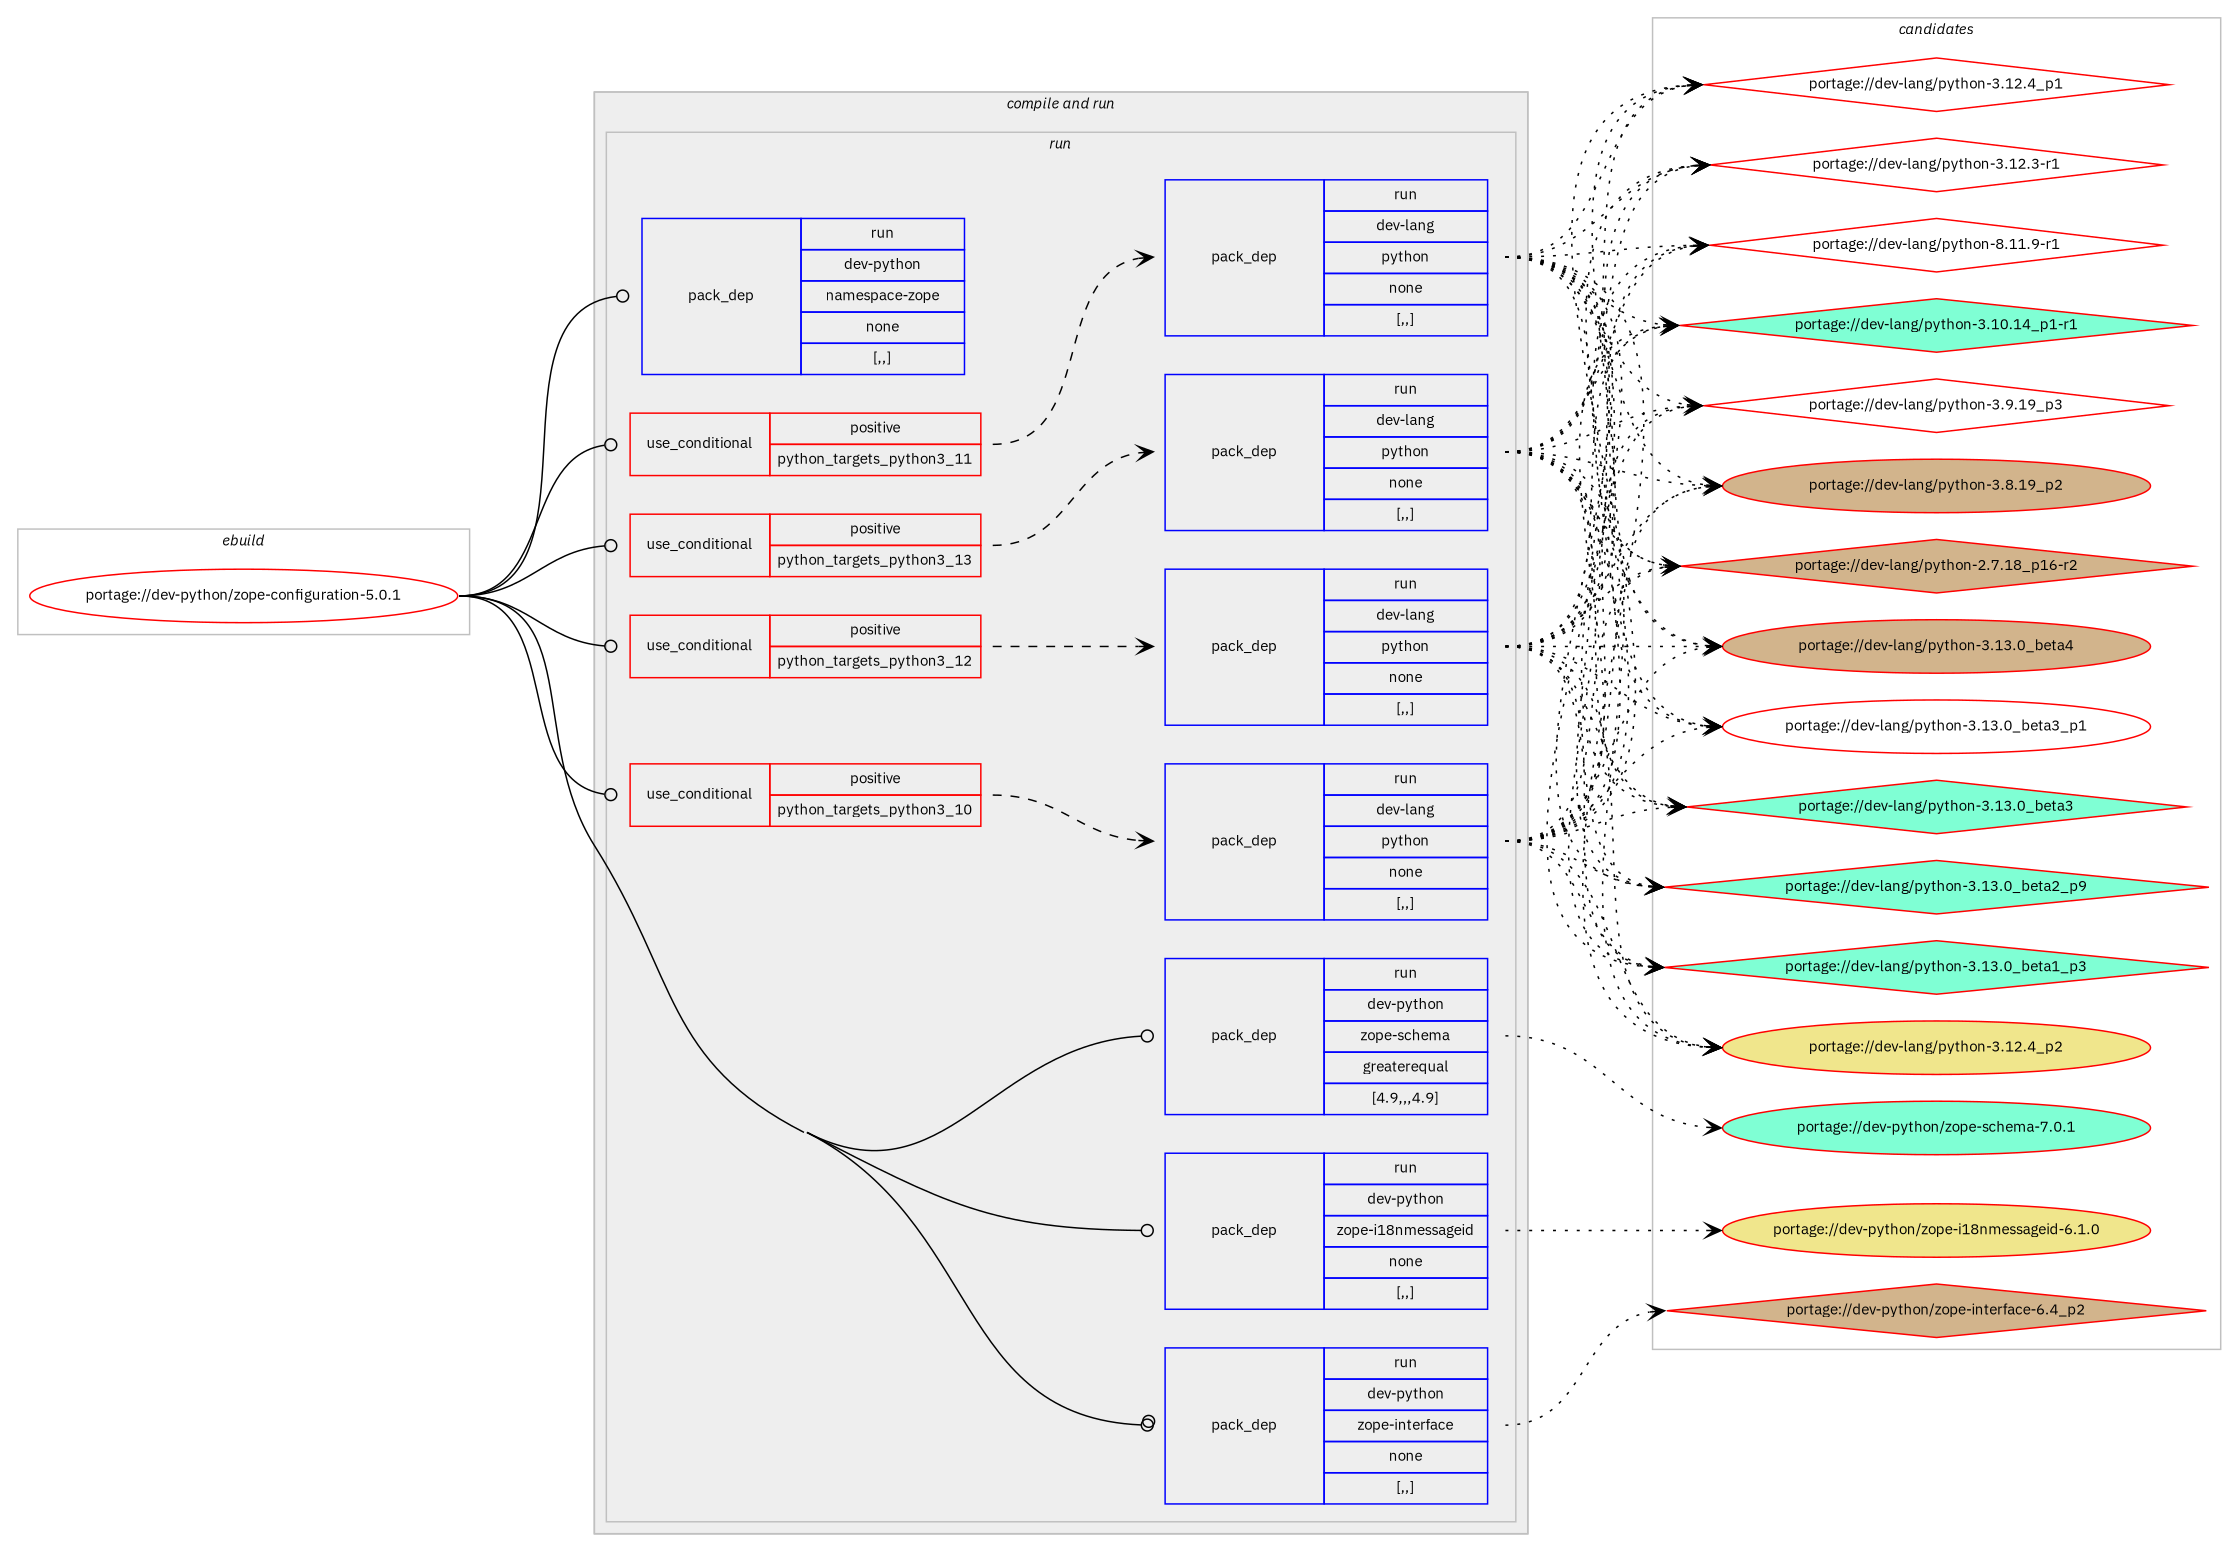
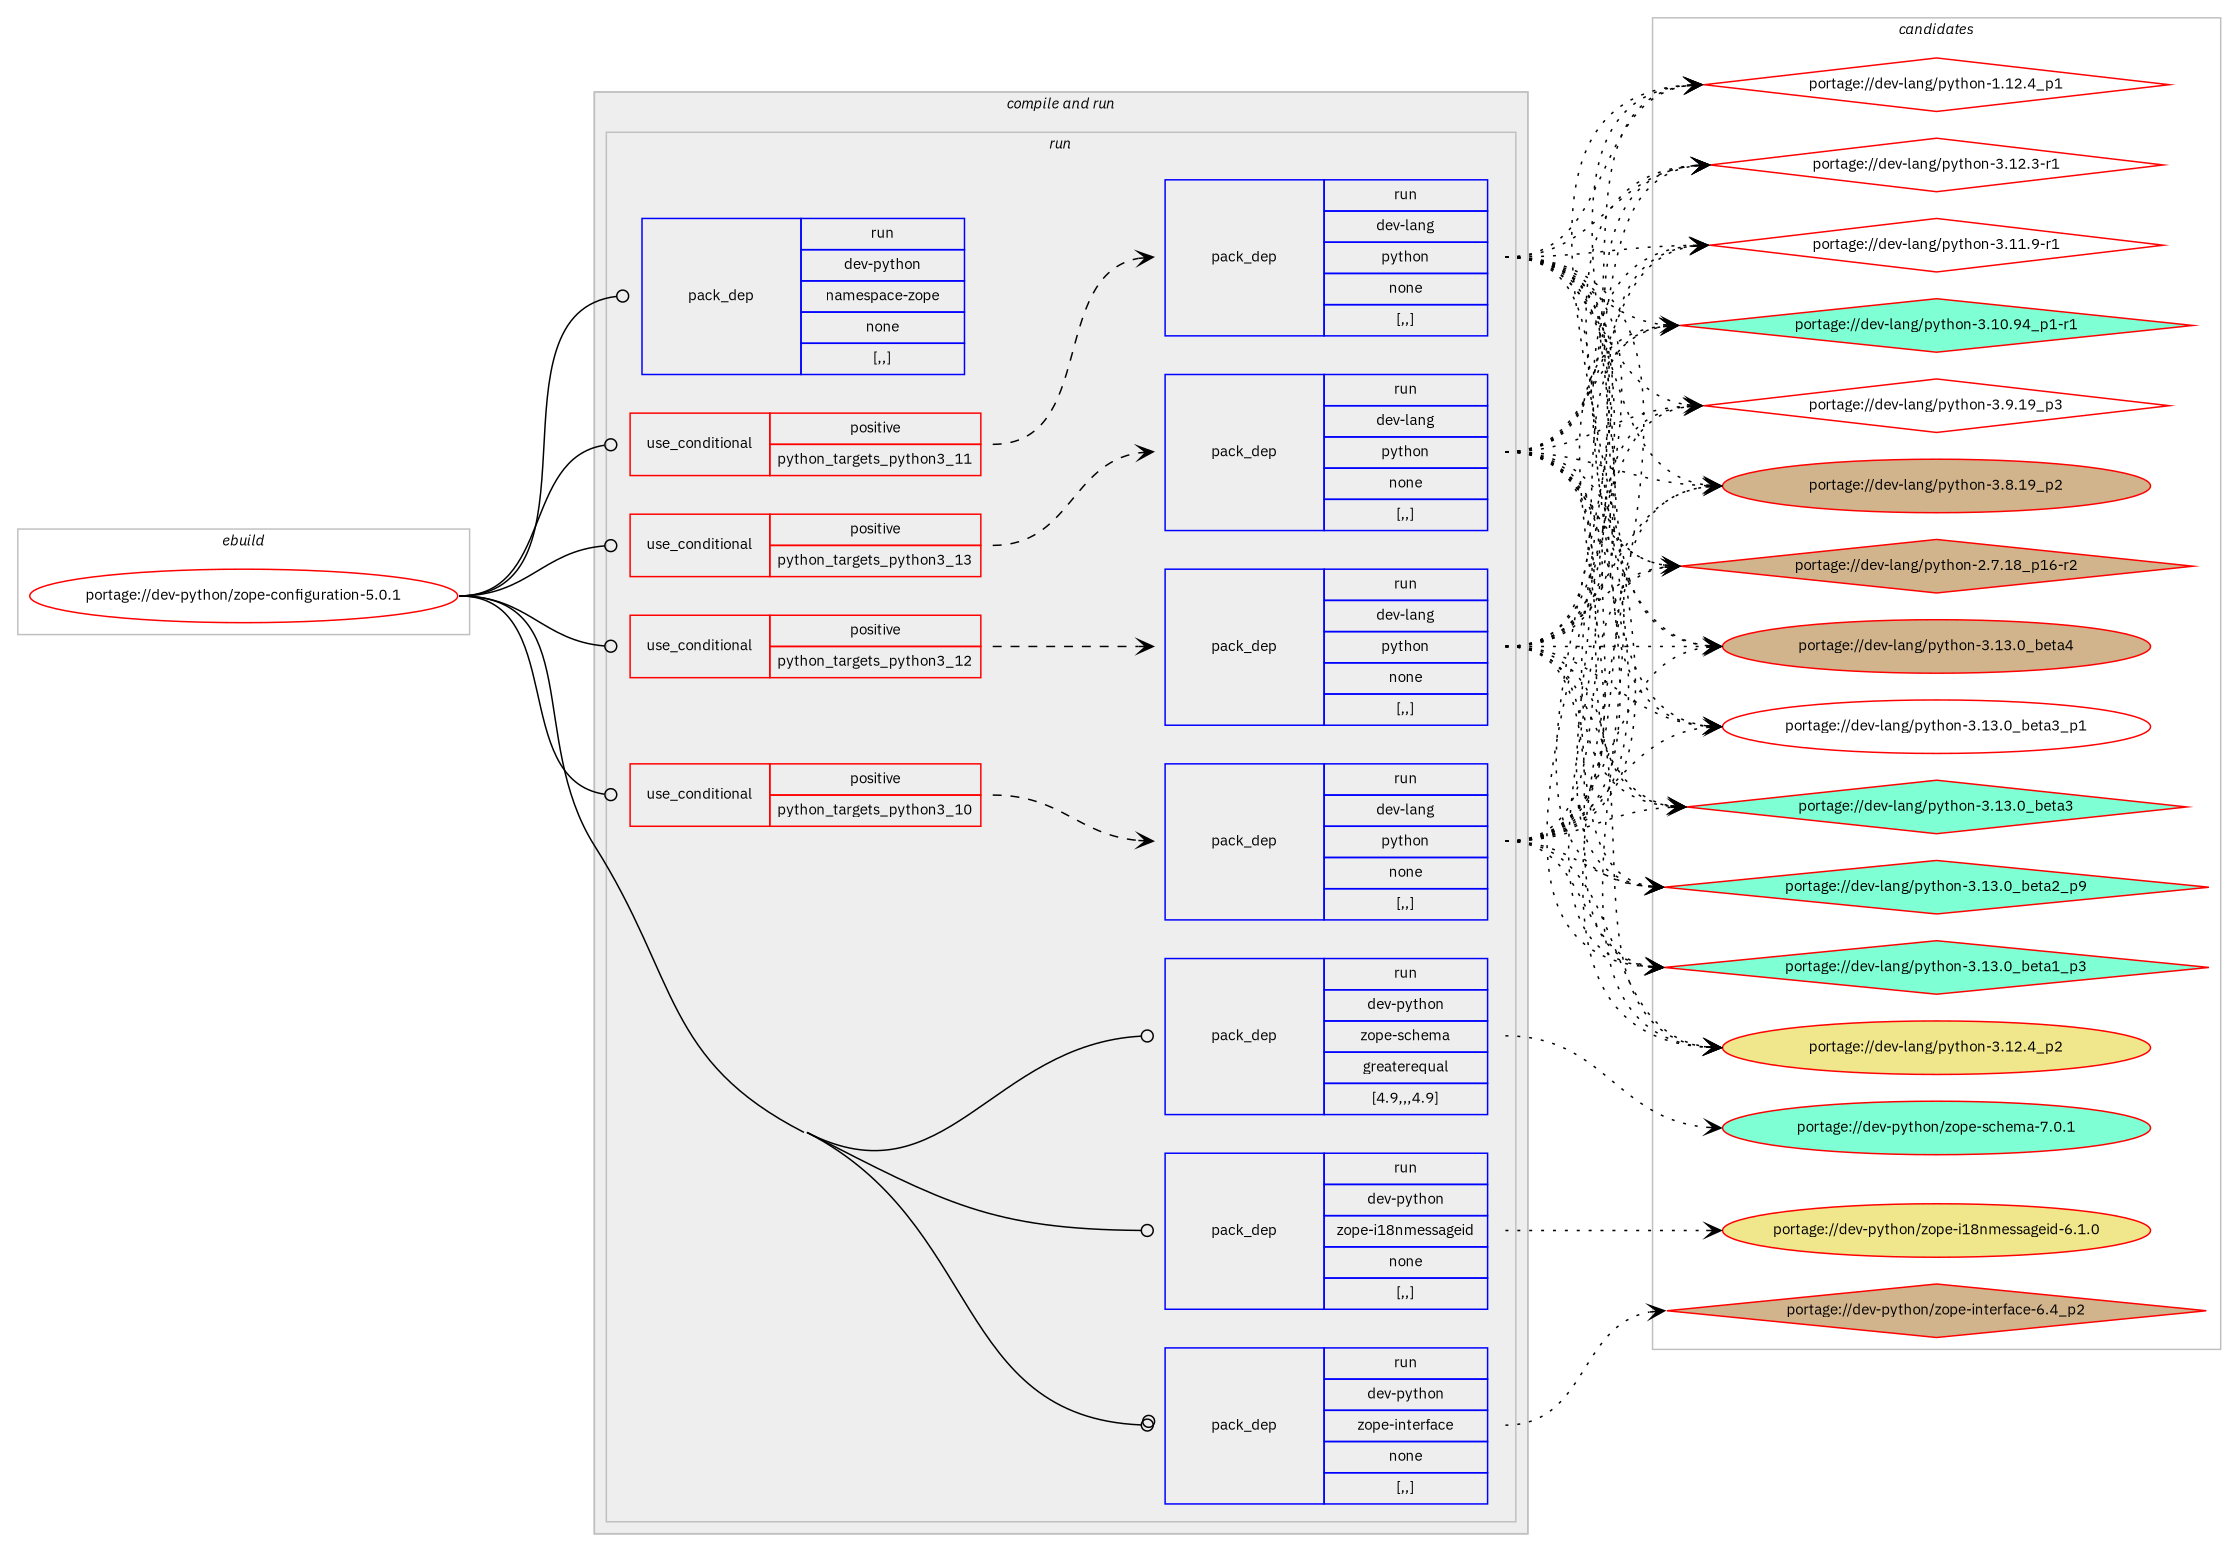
node "portage://dev-lang/python-3.12.4_p1": label "portage://dev-lang/python-3.12.4_p1" -> "portage://dev-lang/python-1.12.4_p1"
node "portage://dev-lang/python-8.11.9-r1": label "portage://dev-lang/python-8.11.9-r1" -> "portage://dev-lang/python-3.11.9-r1"
node "portage://dev-lang/python-3.10.14_p1-r1": label "portage://dev-lang/python-3.10.14_p1-r1" -> "portage://dev-lang/python-3.10.94_p1-r1"
